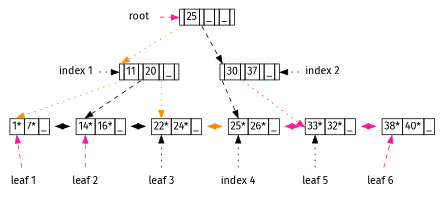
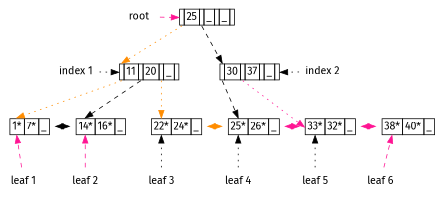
edge "14*" -- "22*": removed
node "index 4": label "index 4" -> "leaf 4"
